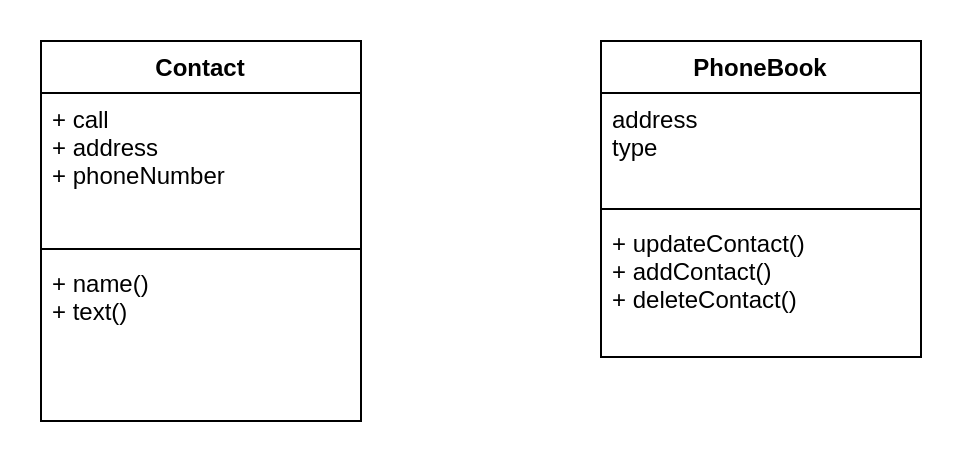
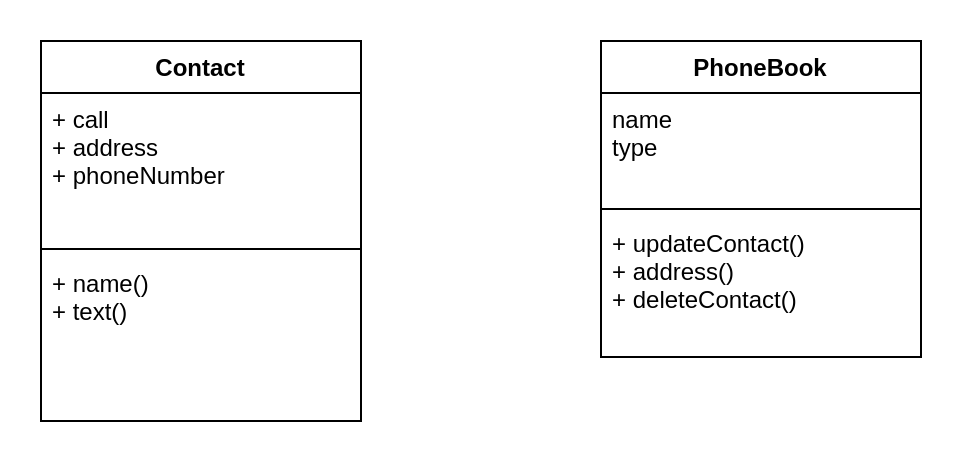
node "address type": label "address type" -> "name type"
node "+ updateContact() + addContact() + deleteContact()": label "+ updateContact() + addContact() + deleteContact()" -> "+ updateContact() + address() + deleteContact()"
